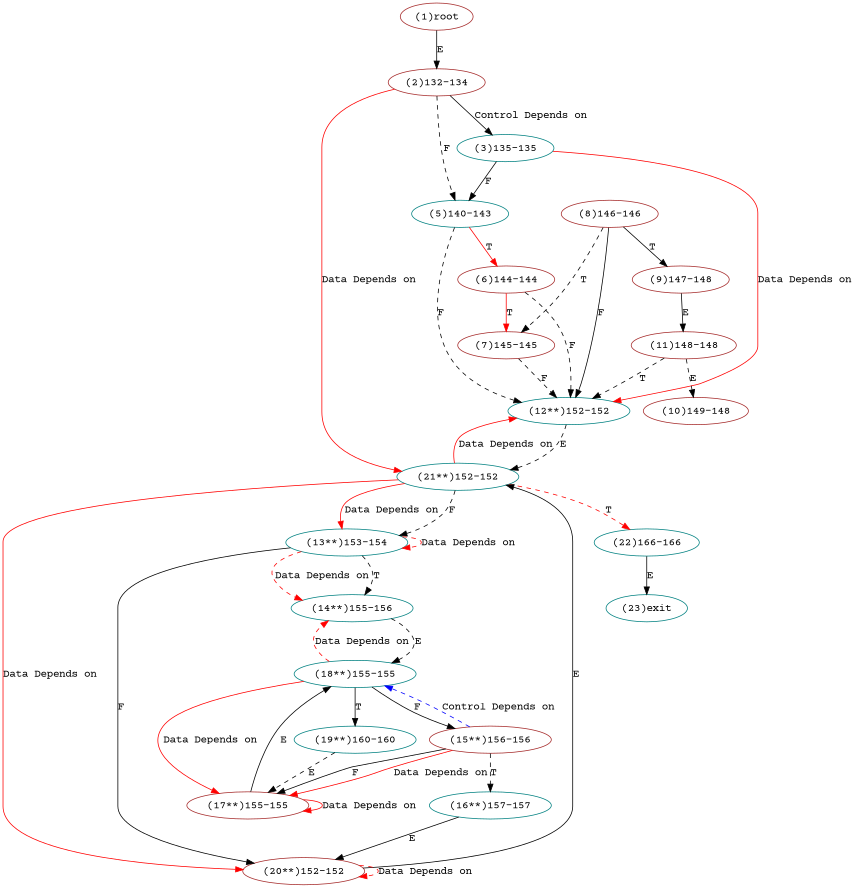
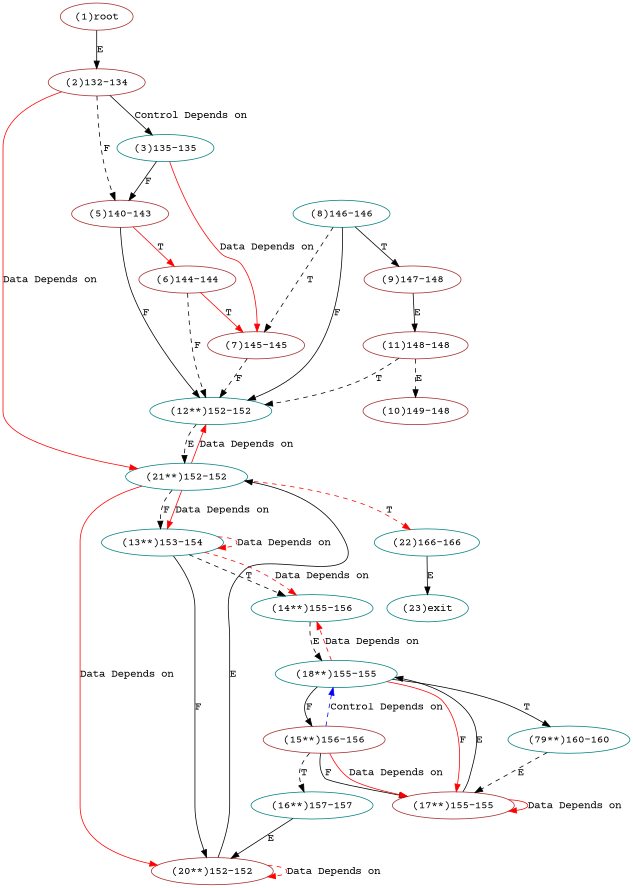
node "(5)140-143": color teal -> brown
node "(8)146-146": color brown -> teal
edge "(3)135-135" -> "(12**)152-152": now "(3)135-135" -> "(7)145-145"
edge "(5)140-143" -> "(12**)152-152": style dashed -> solid
edge "(18**)155-155" -> "(17**)155-155": label "Data Depends on" -> "F"
node "(19**)160-160": label "(19**)160-160" -> "(79**)160-160"
